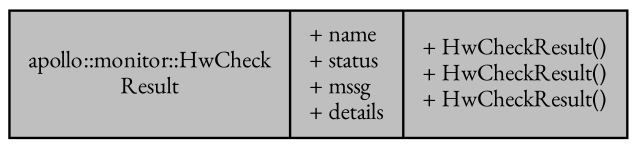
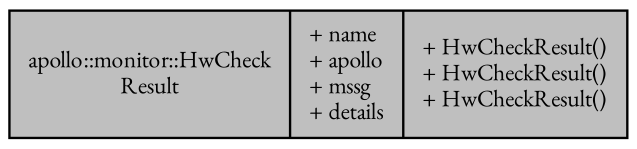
node "apollo::monitor::HwCheck": text "+ status" -> "+ apollo"
